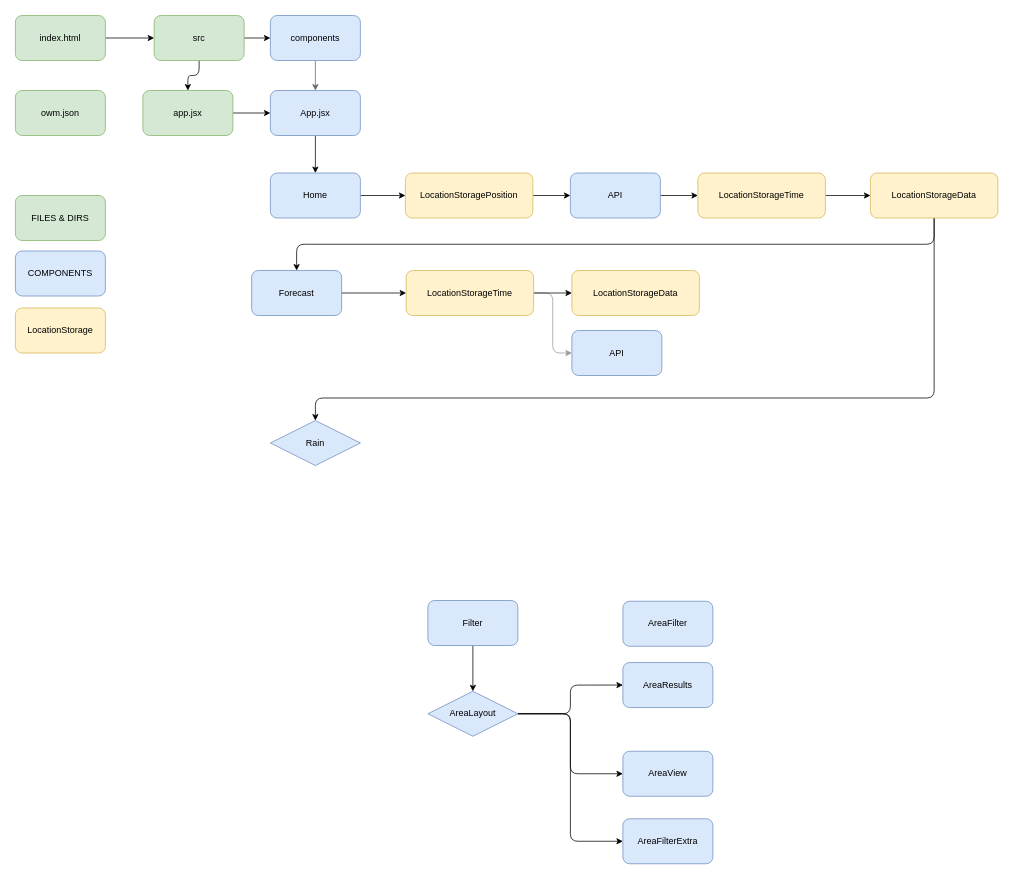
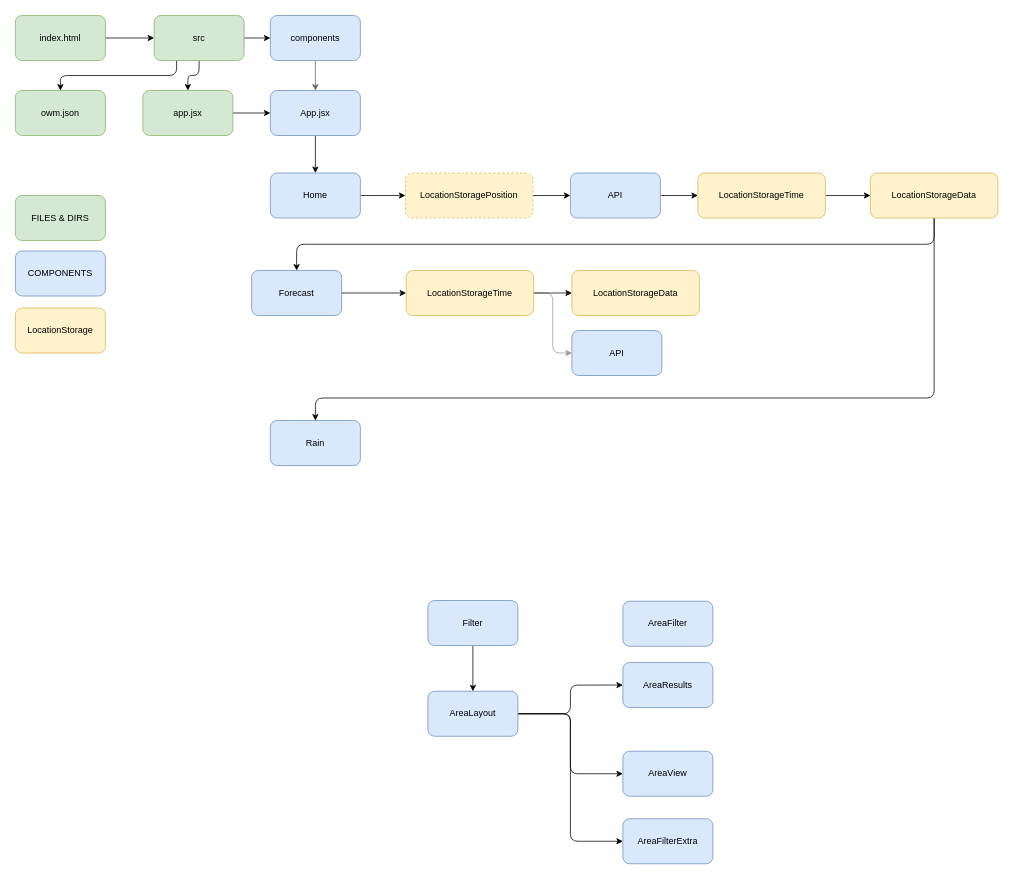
edge "src" -> "owm.json": added
node "LocationStoragePosition": style solid -> dashed
node "Rain": shape diamond -> rounded rectangle
node "AreaLayout": shape diamond -> rounded rectangle
